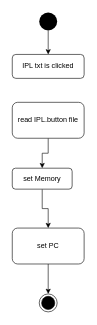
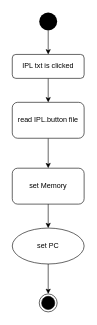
edge "IPL txt is clicked" -> "read IPL.button file": added
node "set Memory": size 60x21 -> 72x36
node "set PC": shape rounded rectangle -> ellipse
